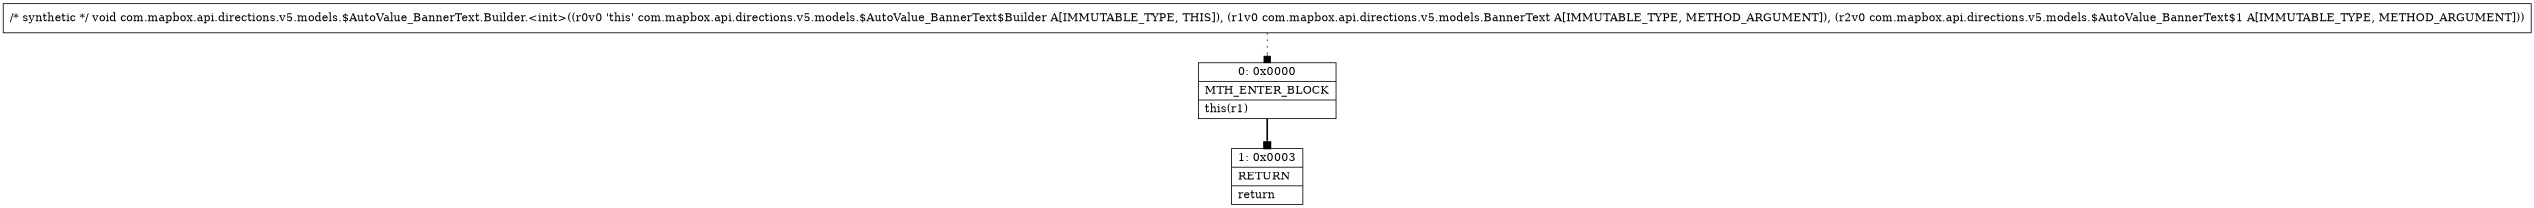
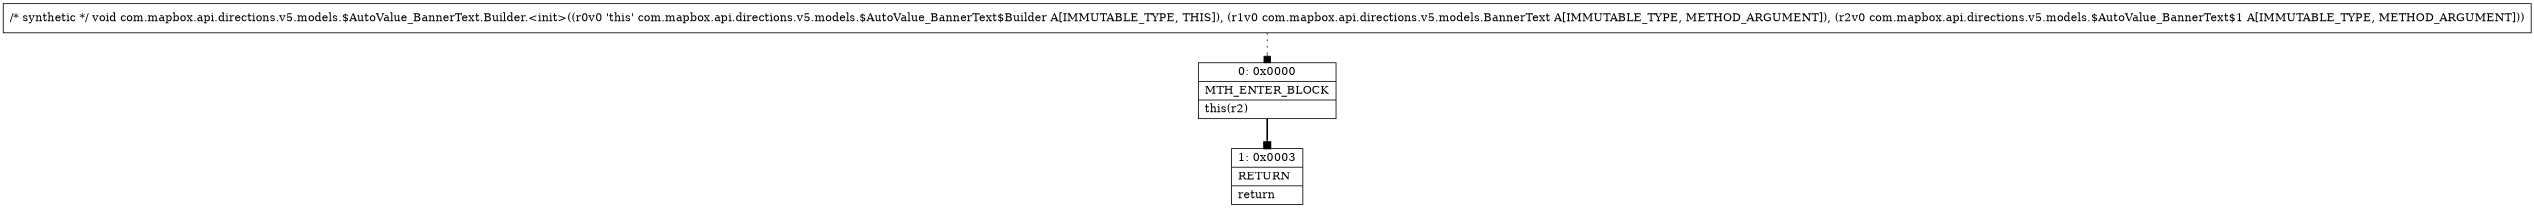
node "0: 0x0000": text "this(r1)" -> "this(r2)"
